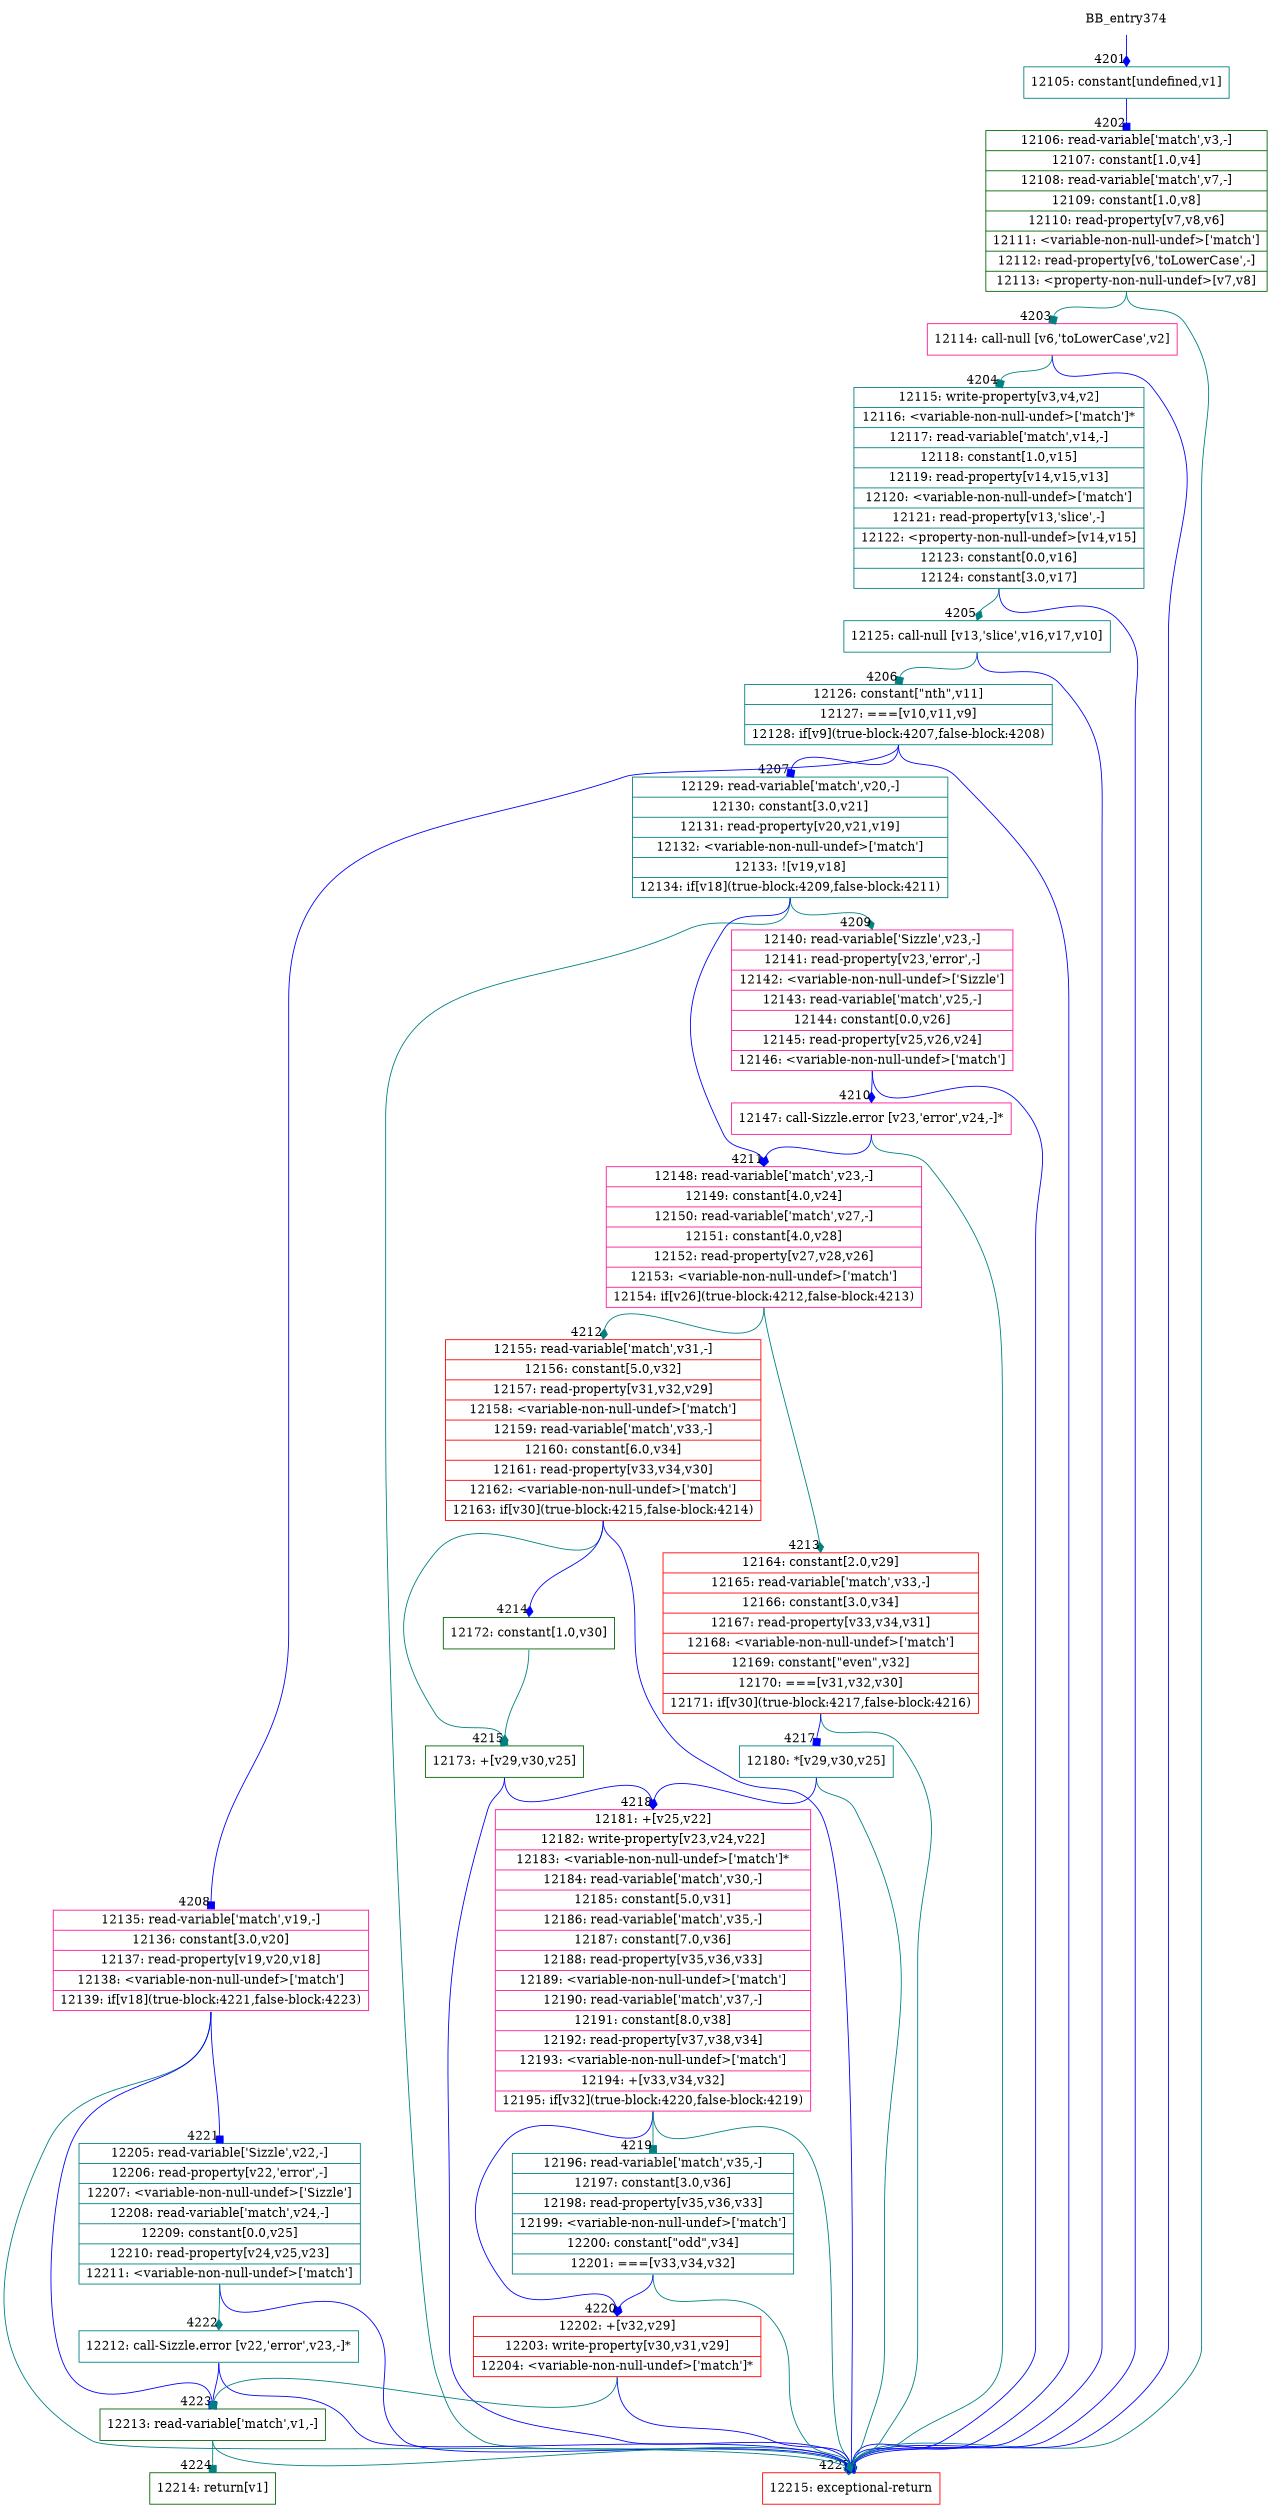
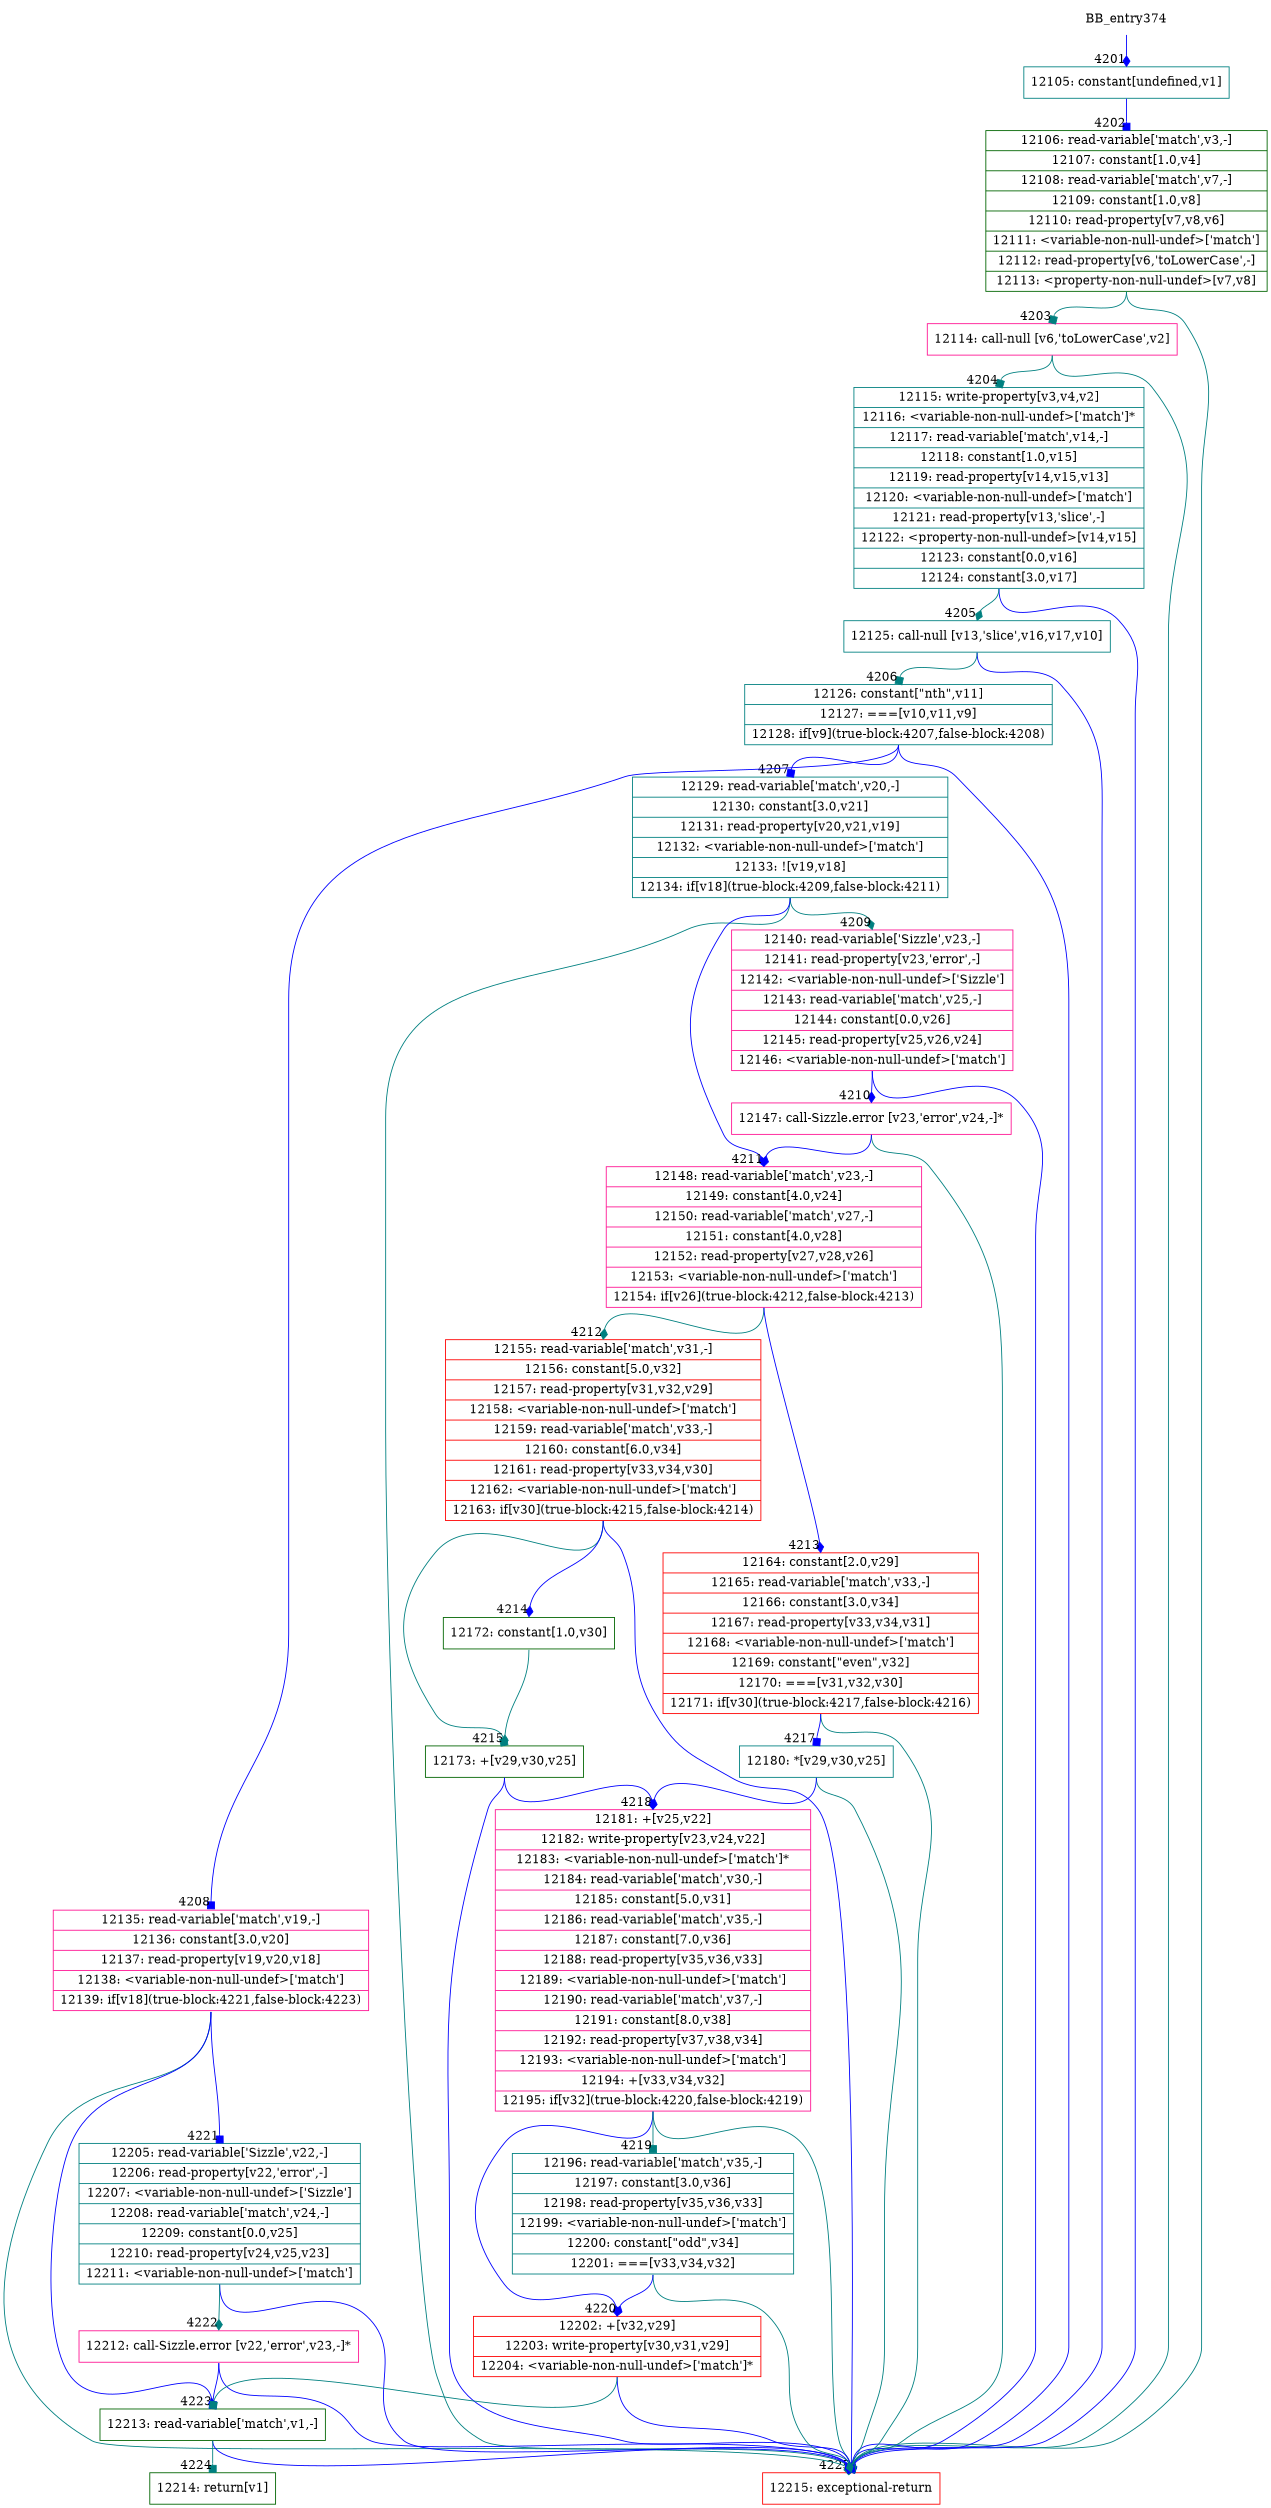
edge "12148: read-variable['match',v23,-]" -> "12164: constant[2.0,v29]": color teal -> blue
edge "12114: call-null [v6,'toLowerCase',v2]" -> "12215: exceptional-return": color blue -> teal
edge "12135: read-variable['match',v19,-]" -> "12213: read-variable['match',v1,-]": arrowhead box -> diamond
node "12212: call-Sizzle.error [v22,'error',v23,-]*": color teal -> deeppink
edge "12213: read-variable['match',v1,-]" -> "12215: exceptional-return": color teal -> blue
